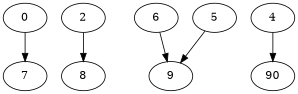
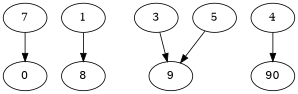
node "2": label "2" -> "1"
node "6": label "6" -> "3"
edge "0" -> "7": reversed
